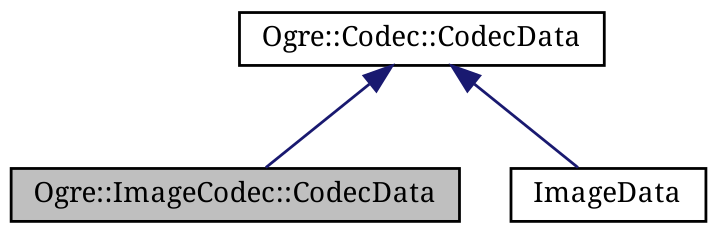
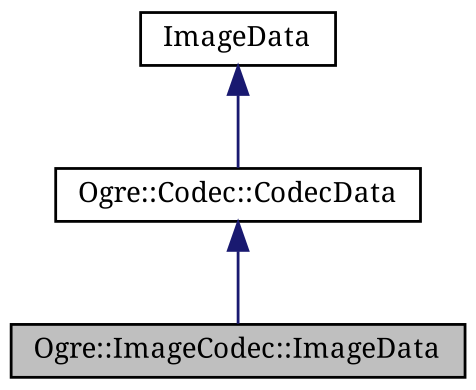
edge "ImageData" -> "Ogre::Codec::CodecData": reversed
node "Ogre::ImageCodec::CodecData": label "Ogre::ImageCodec::CodecData" -> "Ogre::ImageCodec::ImageData"
